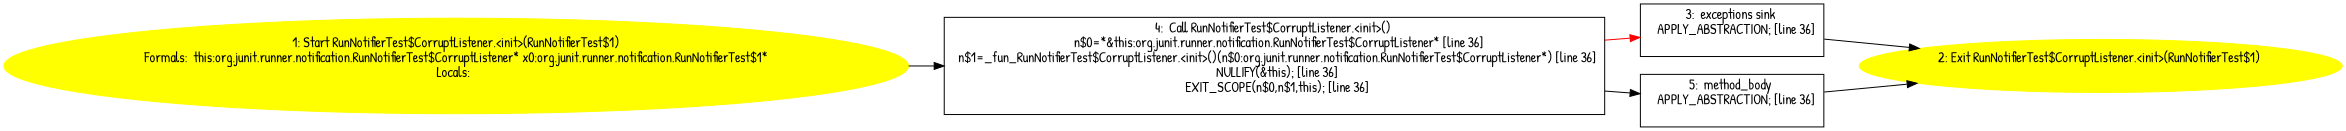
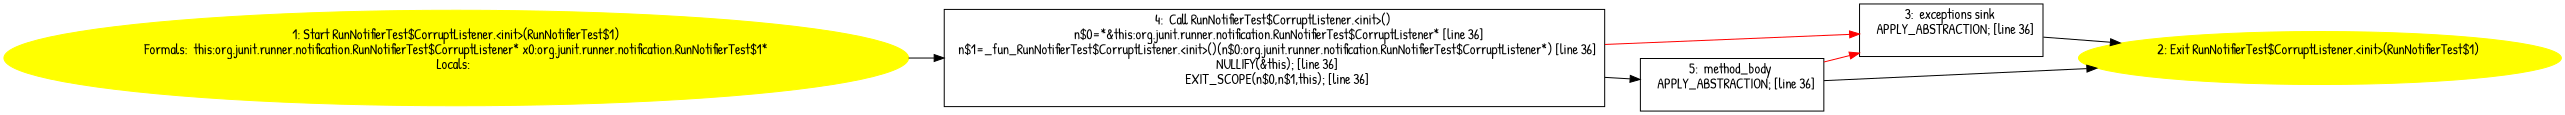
edge "5:  method_body APPLY_ABSTRACTION; [line 36]" -> "3:  exceptions sink APPLY_ABSTRACTION; [line 36]": added
